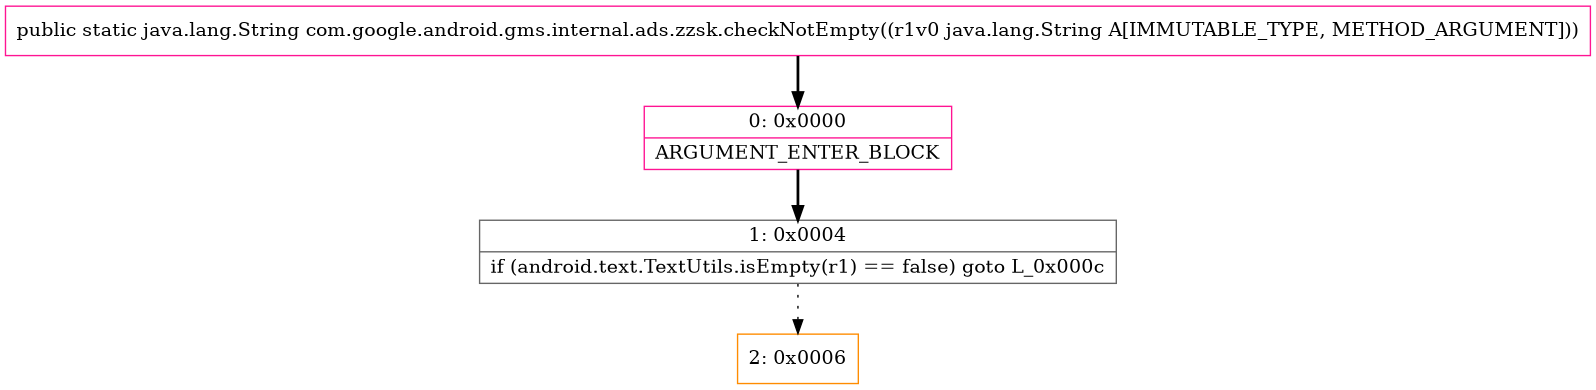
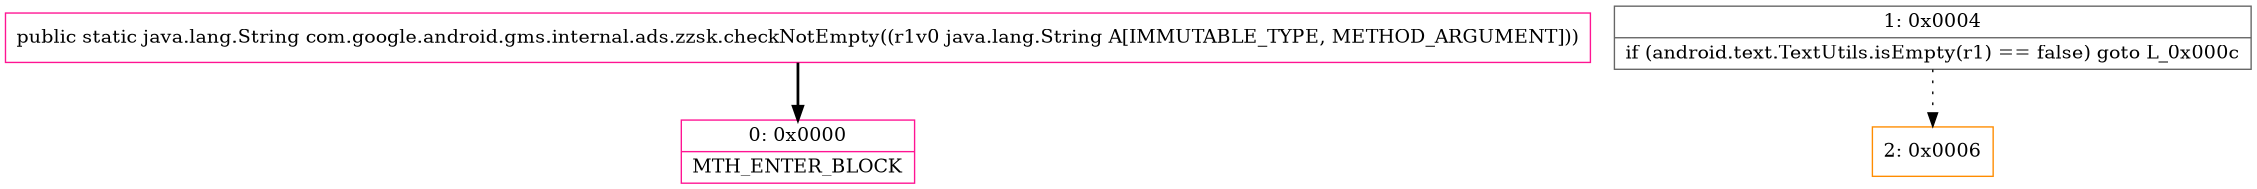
node "0: 0x0000": text "ARGUMENT_ENTER_BLOCK" -> "MTH_ENTER_BLOCK"
edge "0: 0x0000" -> "1: 0x0004": removed
